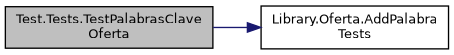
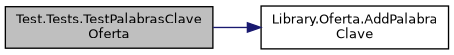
node "Library.Oferta.AddPalabra Tests": label "Library.Oferta.AddPalabra Tests" -> "Library.Oferta.AddPalabra Clave"
